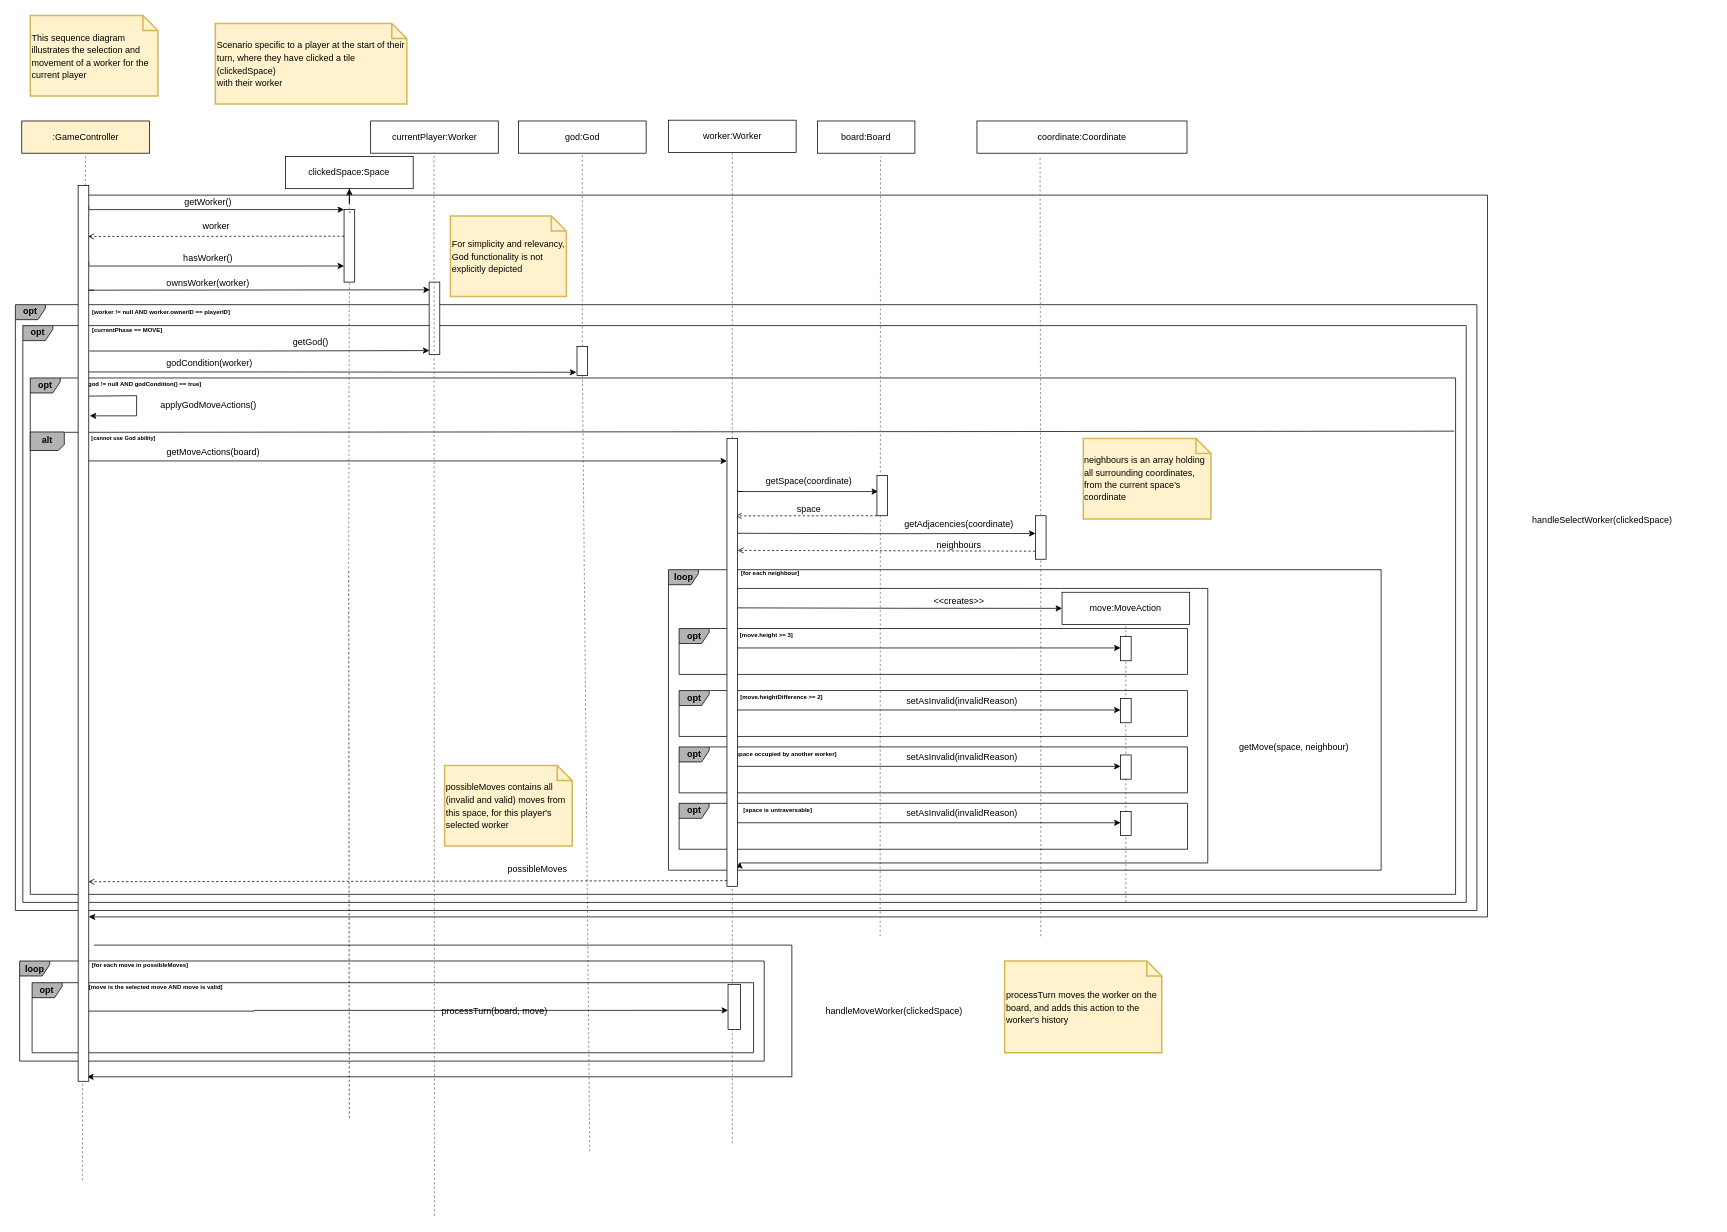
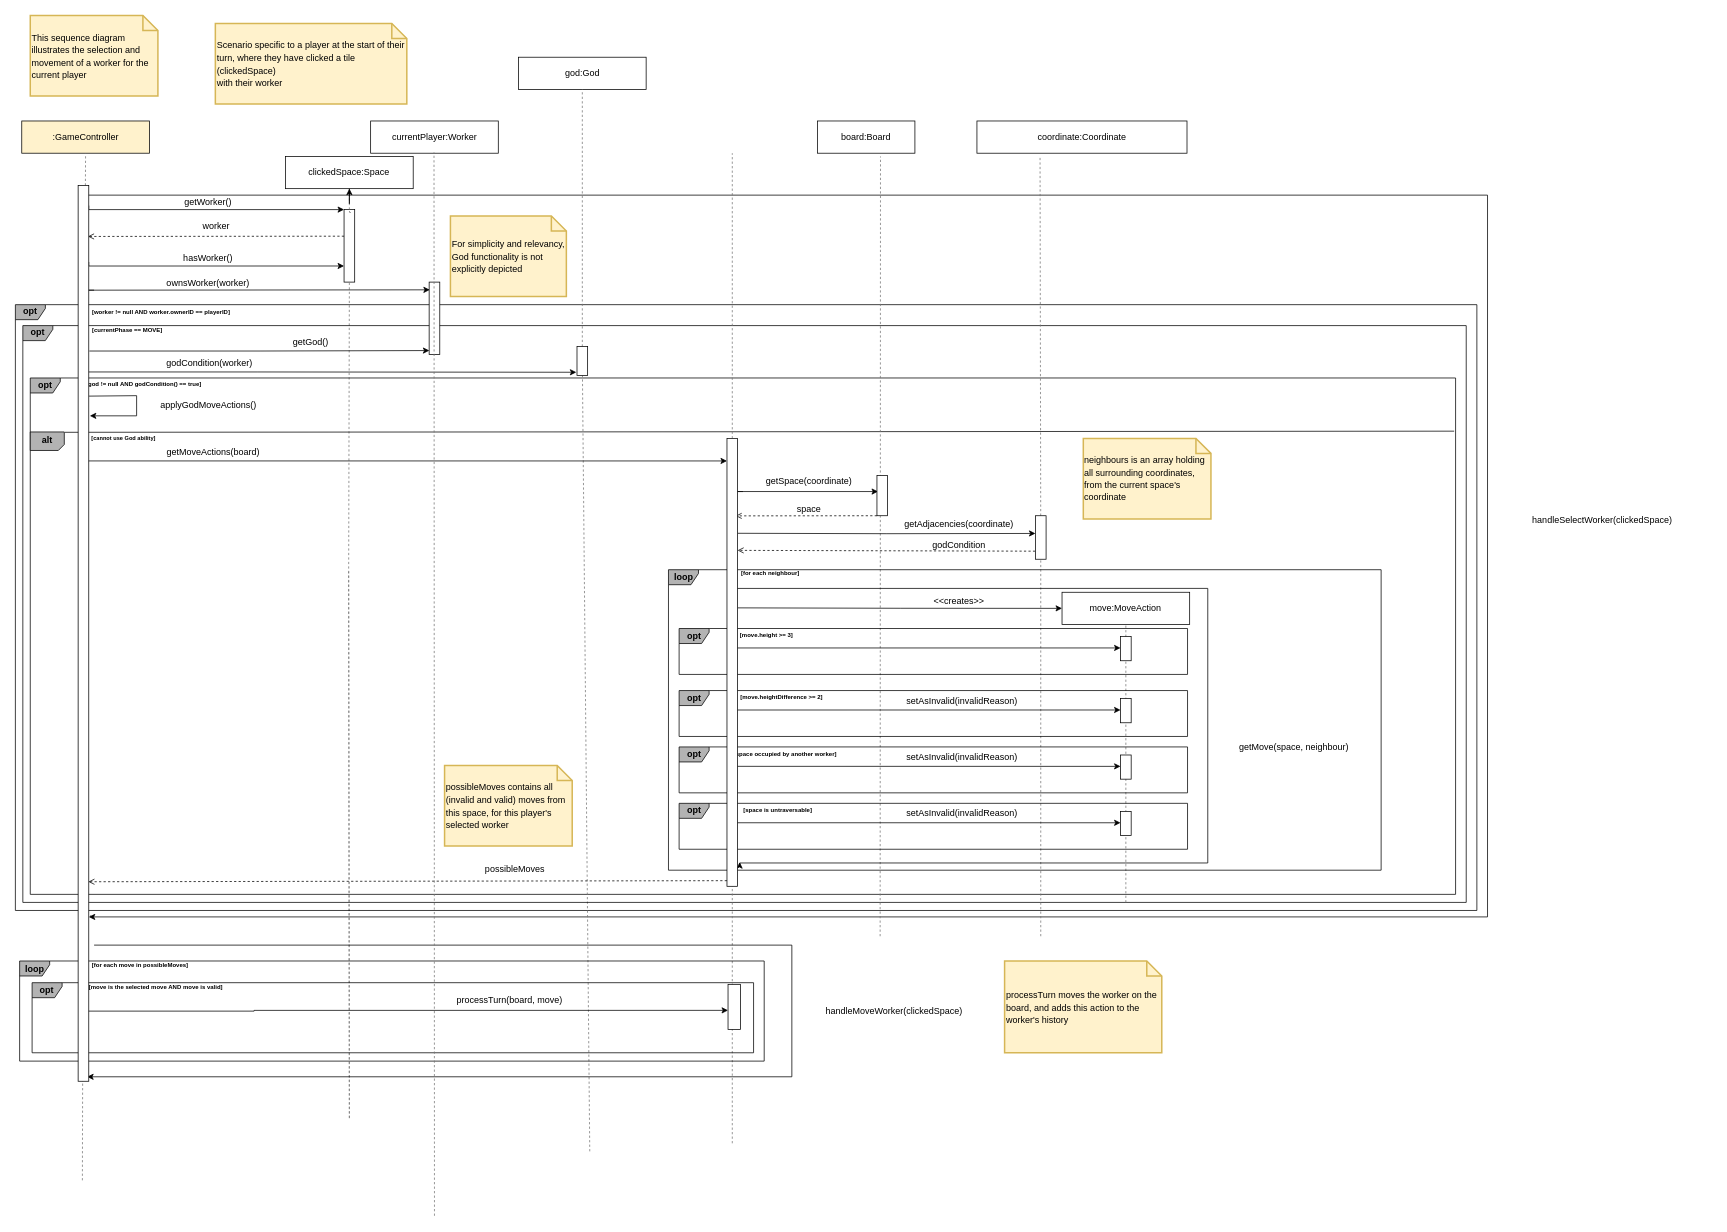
node "worker:Worker": removed
node "god:God": moved (582, 137) -> (582, 73)
node "neighbours": label "neighbours" -> "godCondition"
node "possibleMoves": moved (538, 875) -> (515, 875)
node "processTurn(board, move)": moved (495, 1018) -> (510, 1007)
